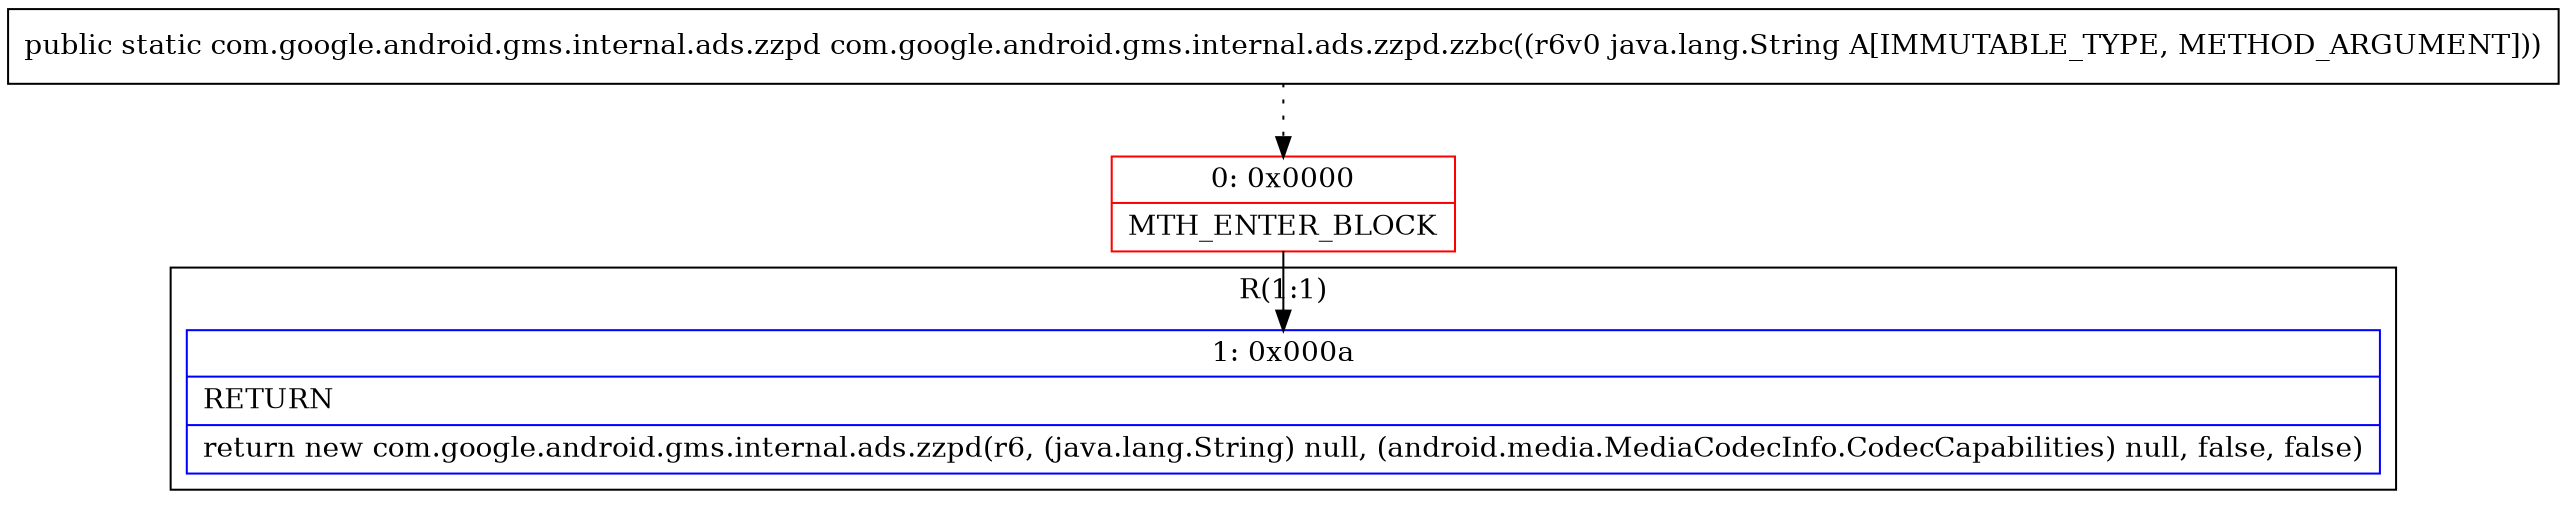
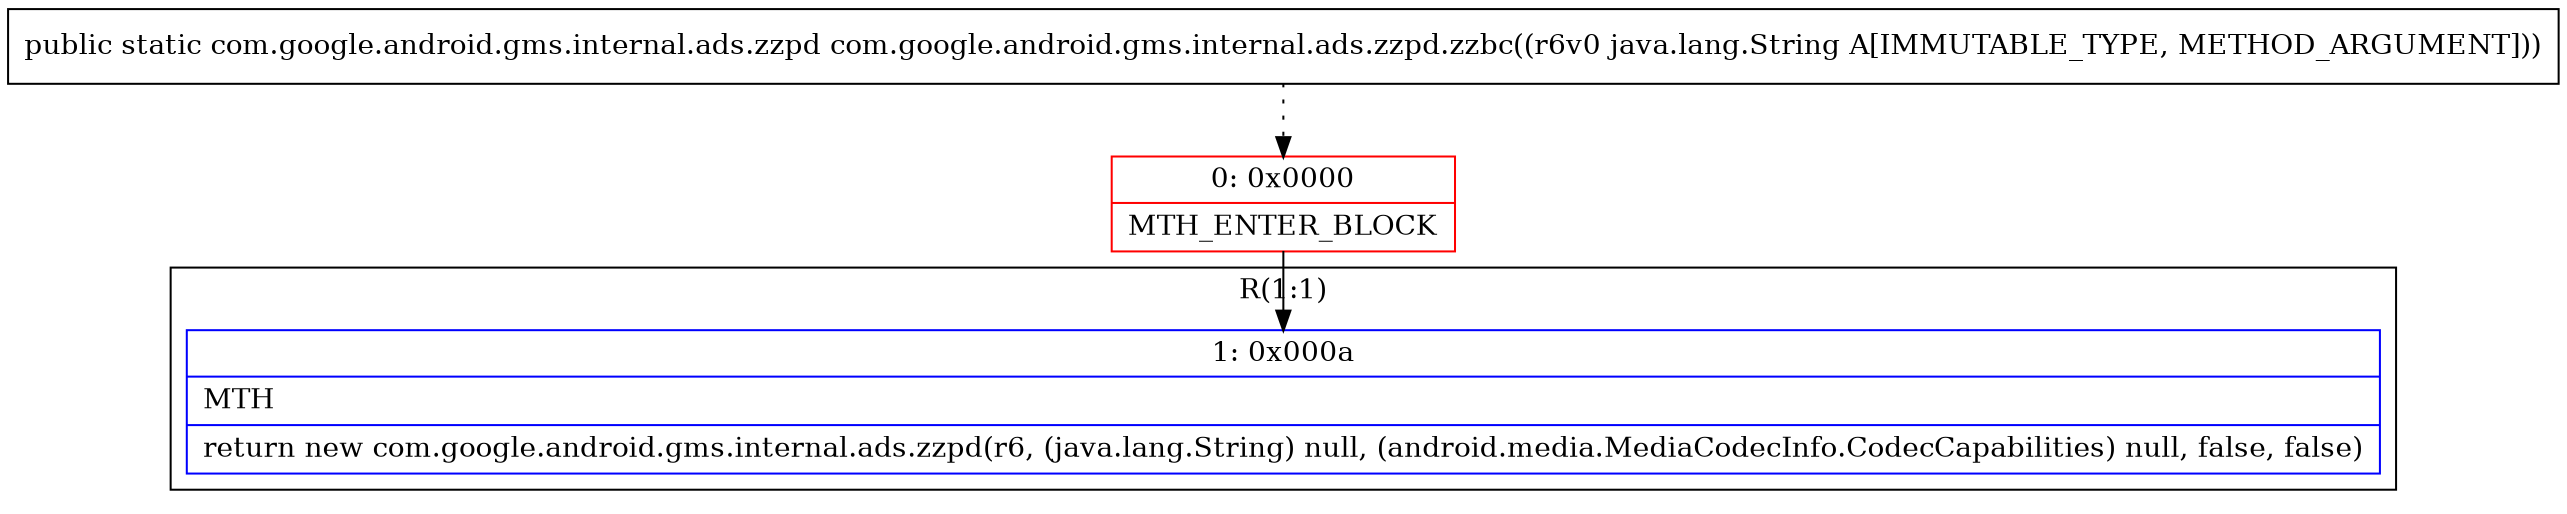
node "1: 0x000a": text "RETURN" -> "MTH"
